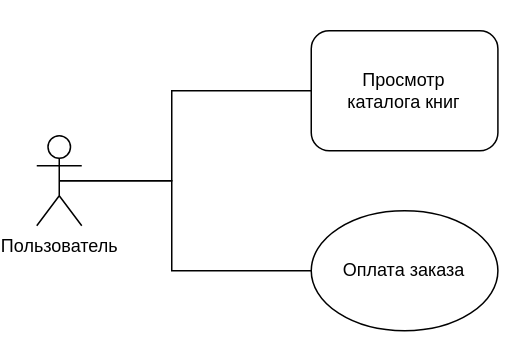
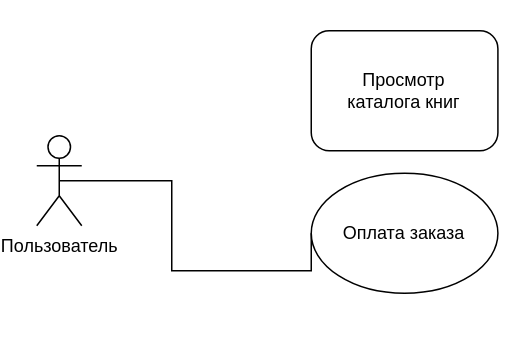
edge "Просмотр каталога книг" -- "Пользователь": removed
node "Оплата заказа": moved (405, 271) -> (405, 233)
